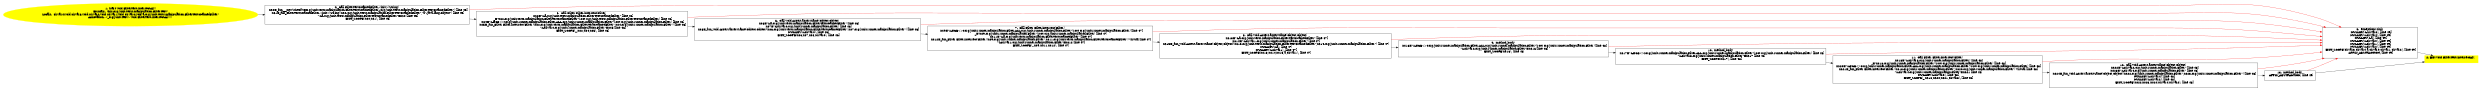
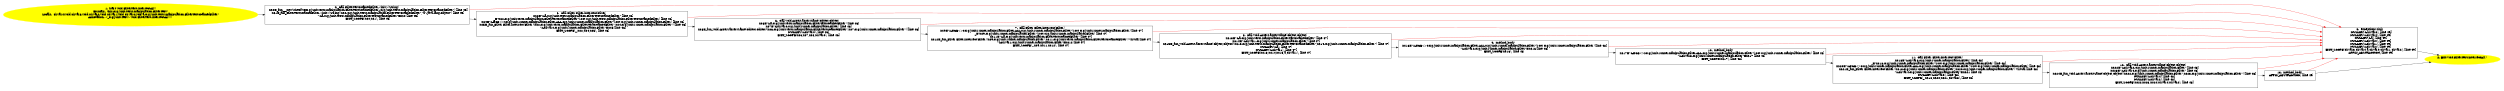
node "2: Exit void FilterTest.intersectAll()": shape box -> ellipse
